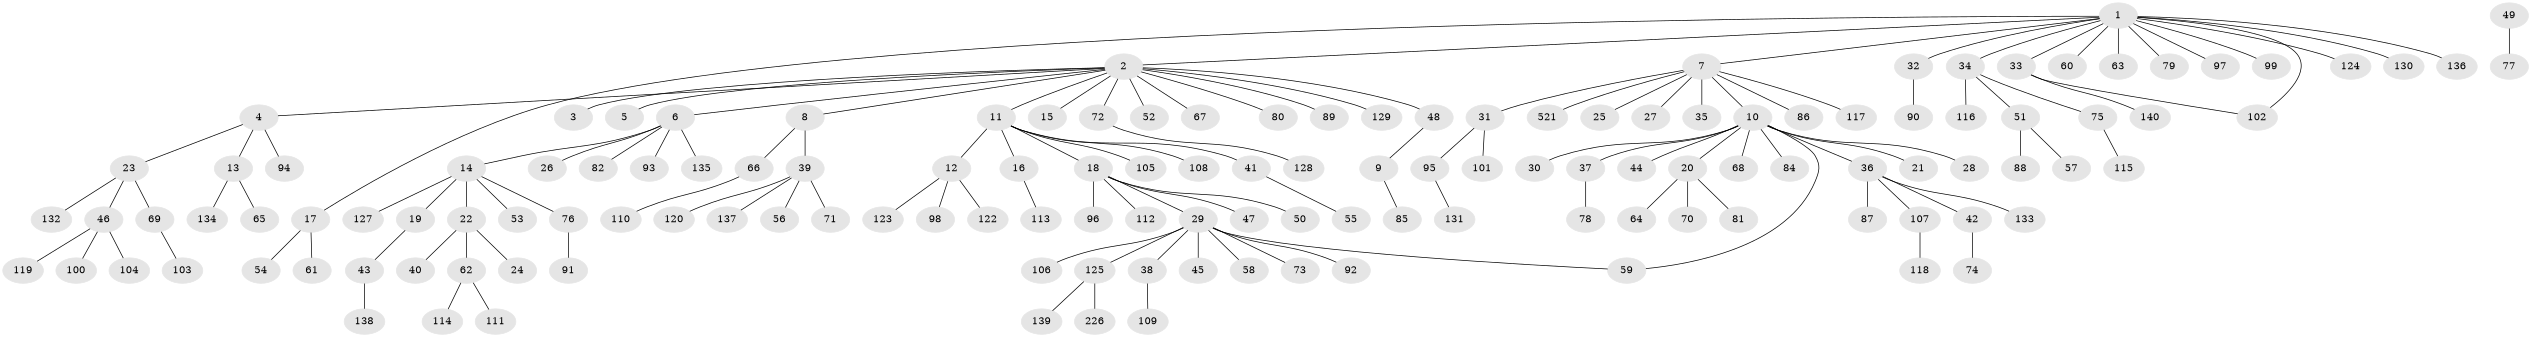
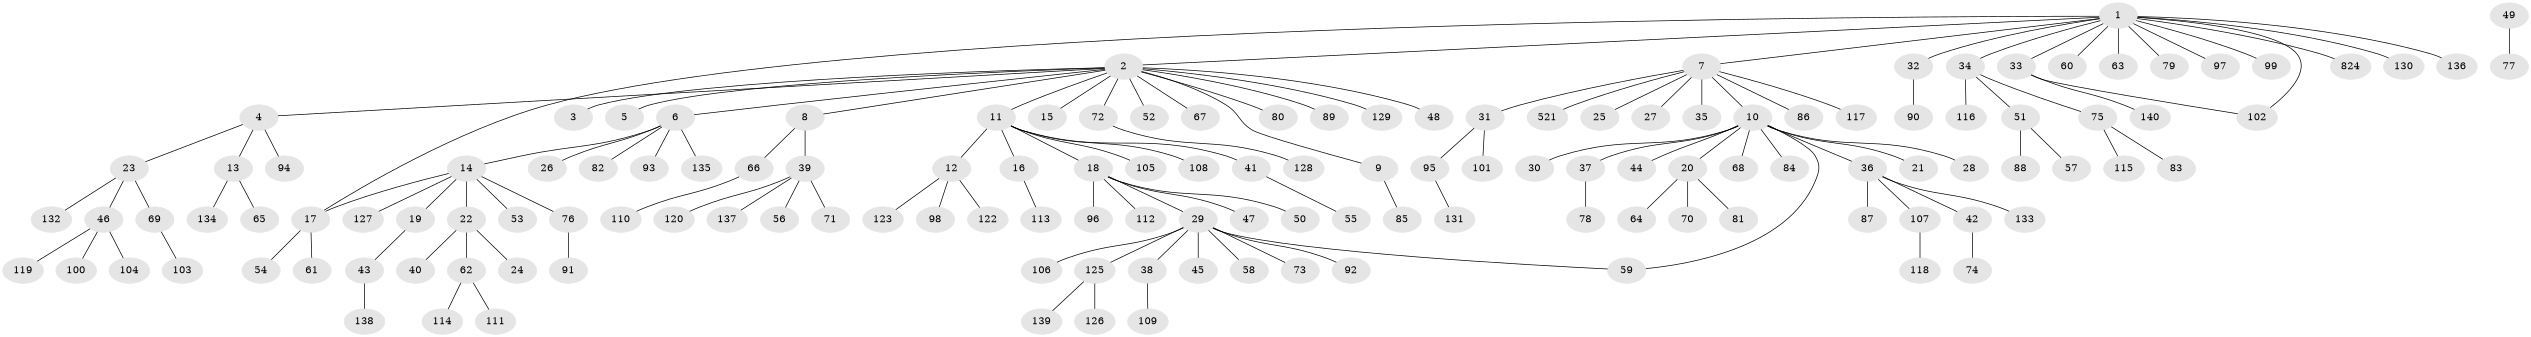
node "124": label "124" -> "824"
edge "48" -- "9": now "2" -- "9"
node "83": added
edge "14" -- "17": added
node "226": label "226" -> "126"
